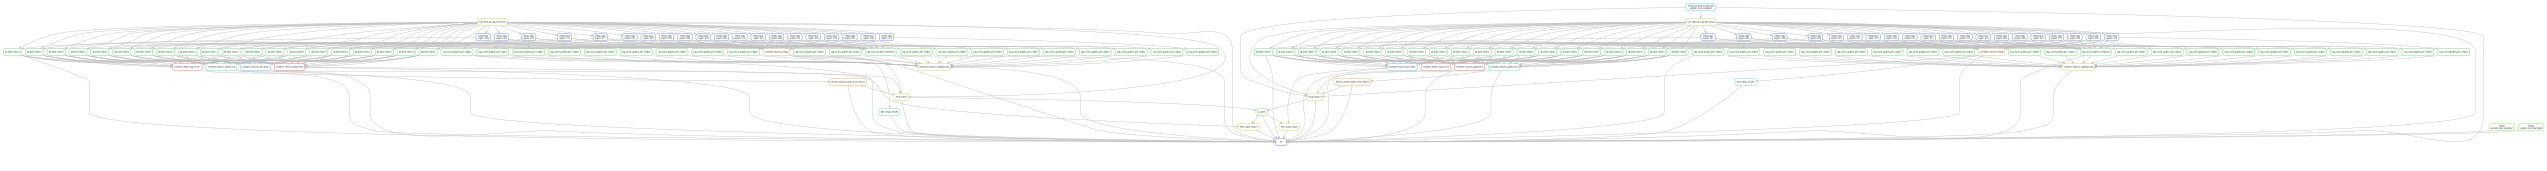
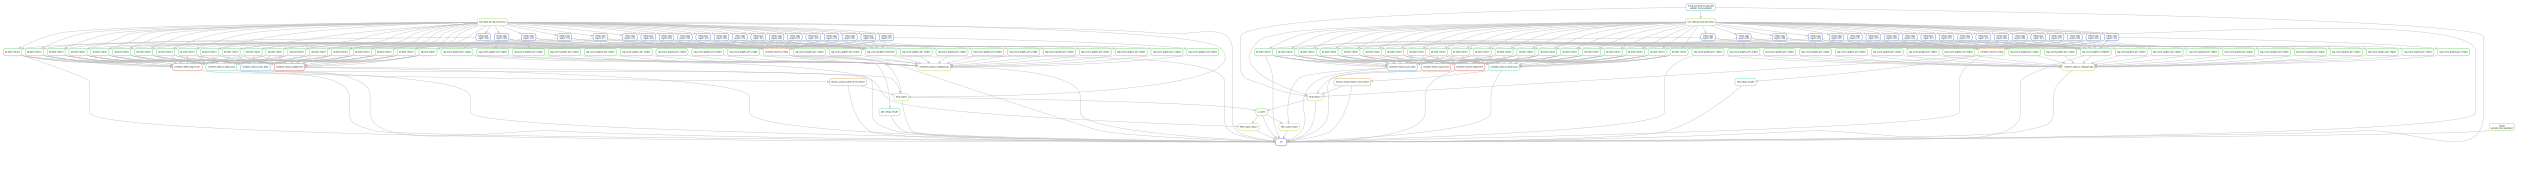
node "fastqc sample: test_example2": removed
